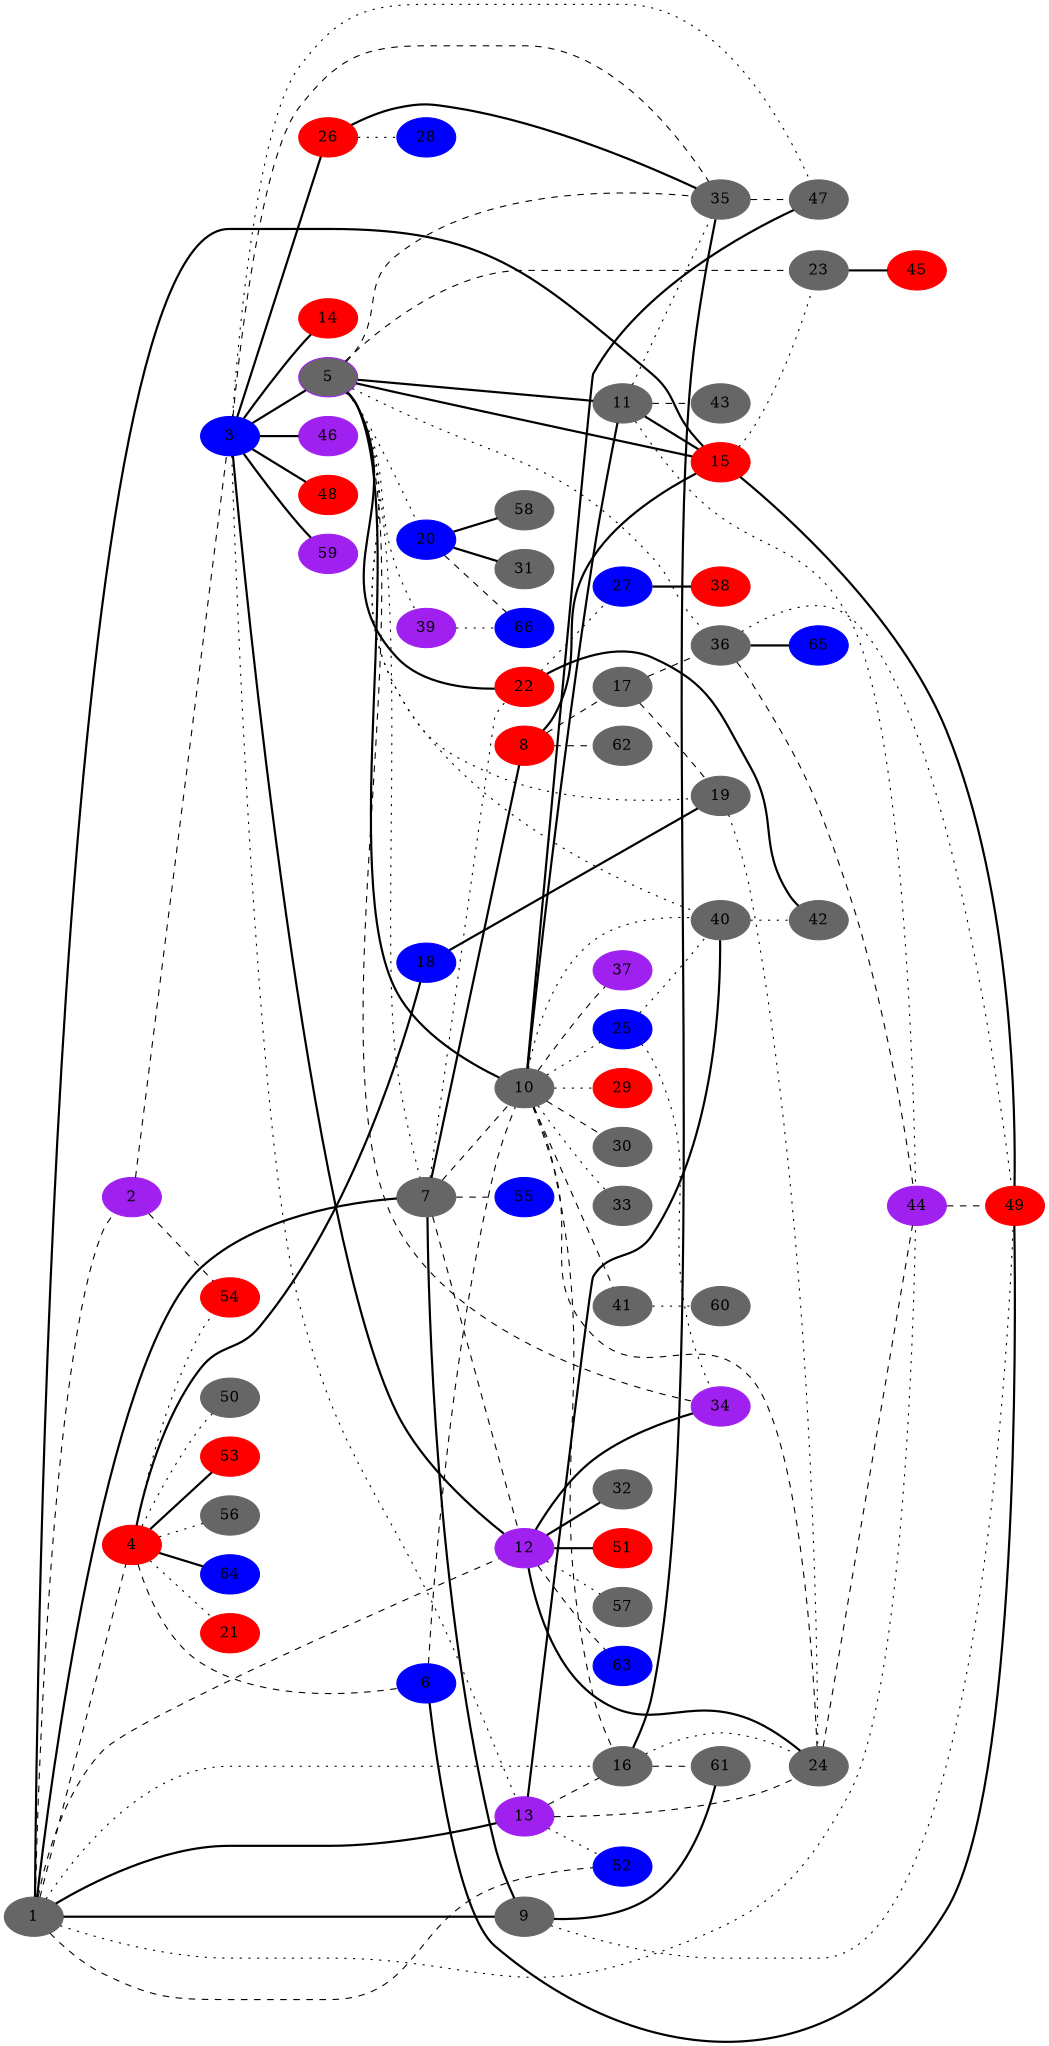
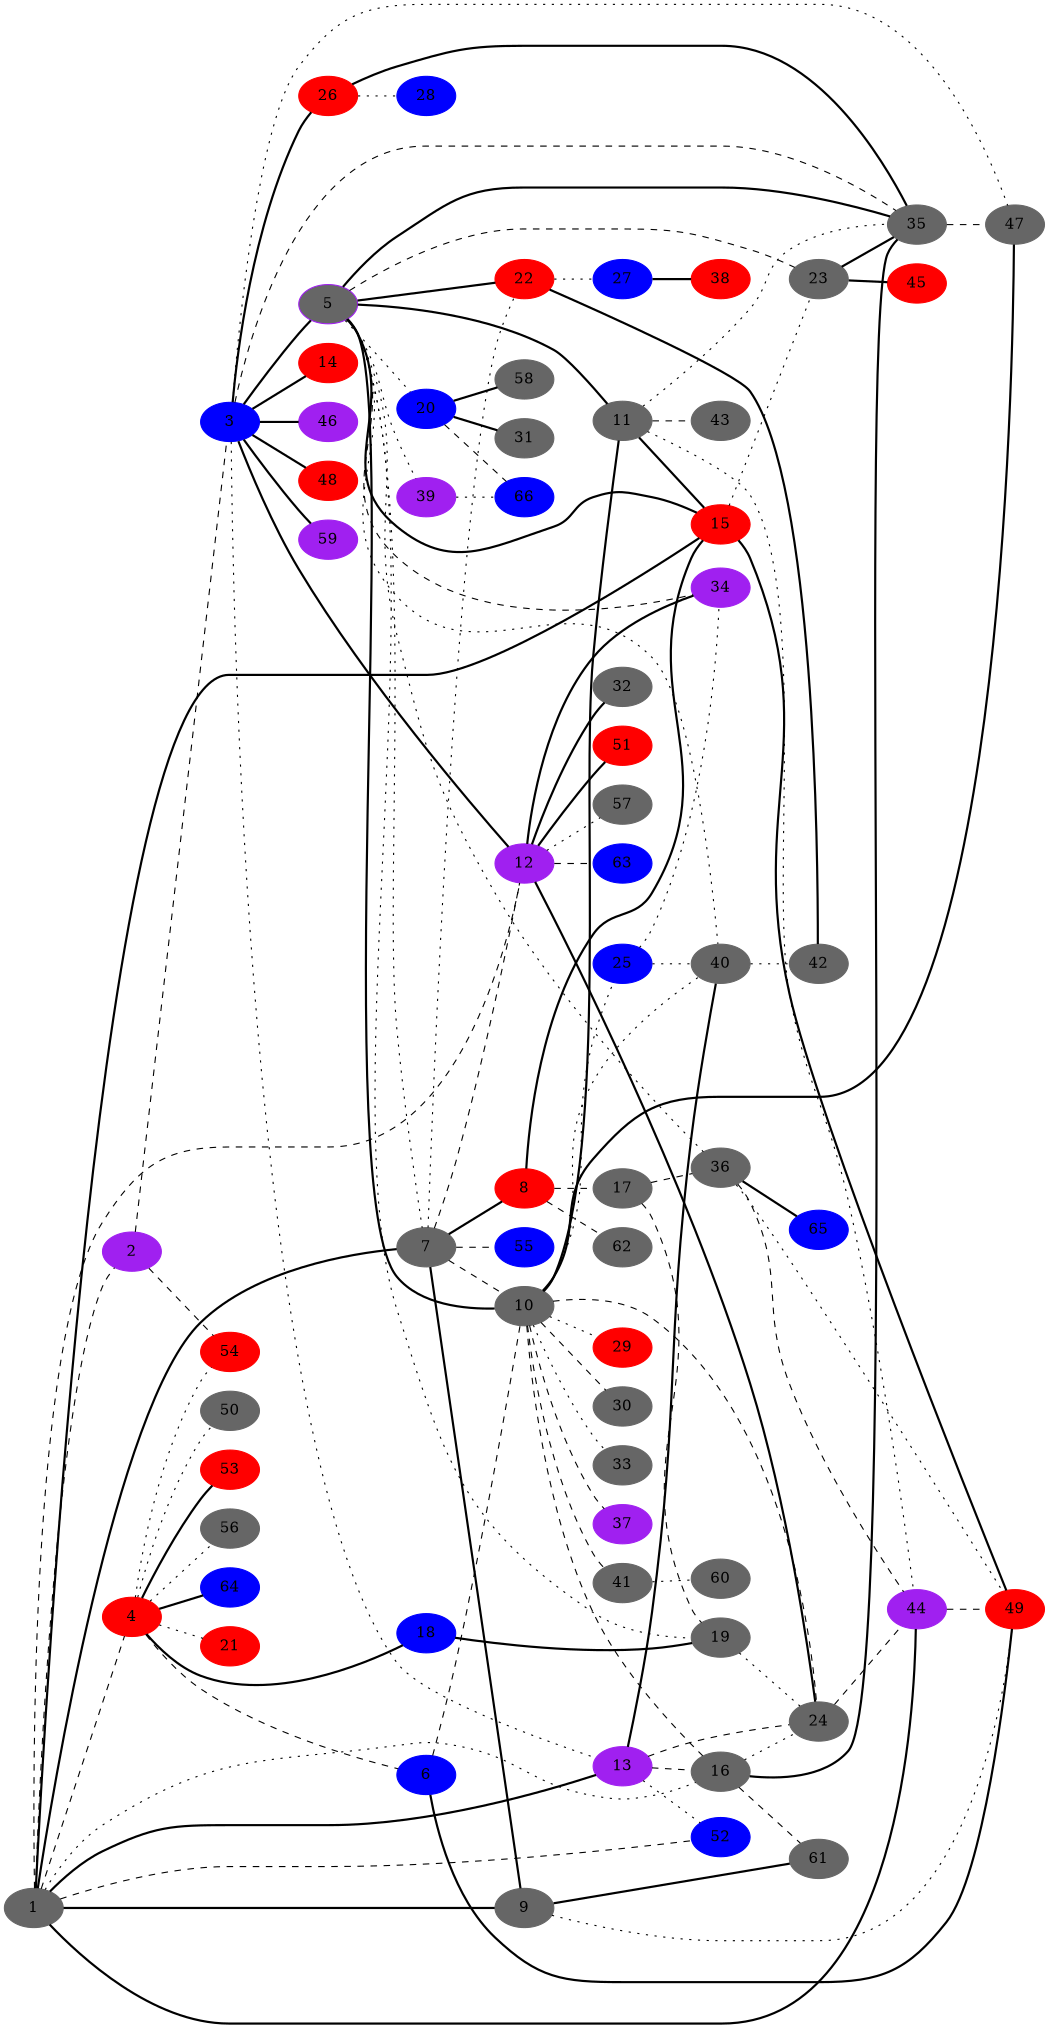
edge "35" -- "5": style dashed -> bold
edge "35" -- "23": added
edge "44" -- "1": style dotted -> bold
